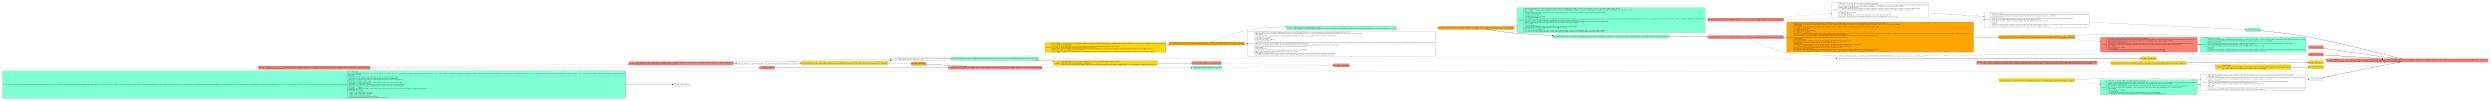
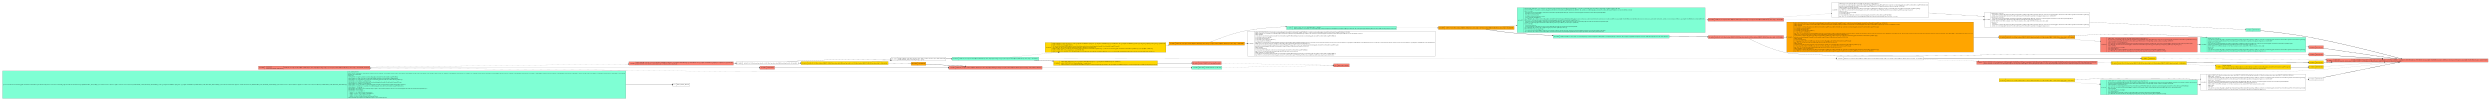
edge "88: 0x00d4" -> "80: 0x00d4": added
